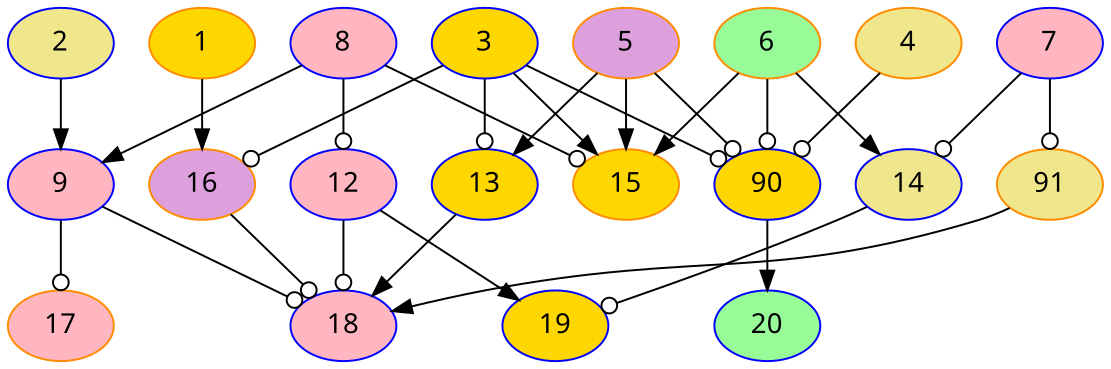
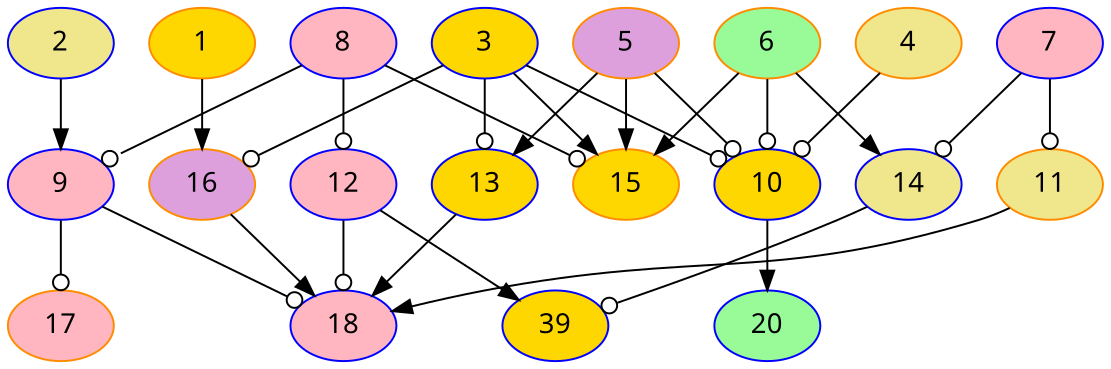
edge "8" -> "9": arrowhead normal -> odot
node "90": label "90" -> "10"
node "91": label "91" -> "11"
edge "16" -> "18": arrowhead odot -> normal
node "19": label "19" -> "39"
